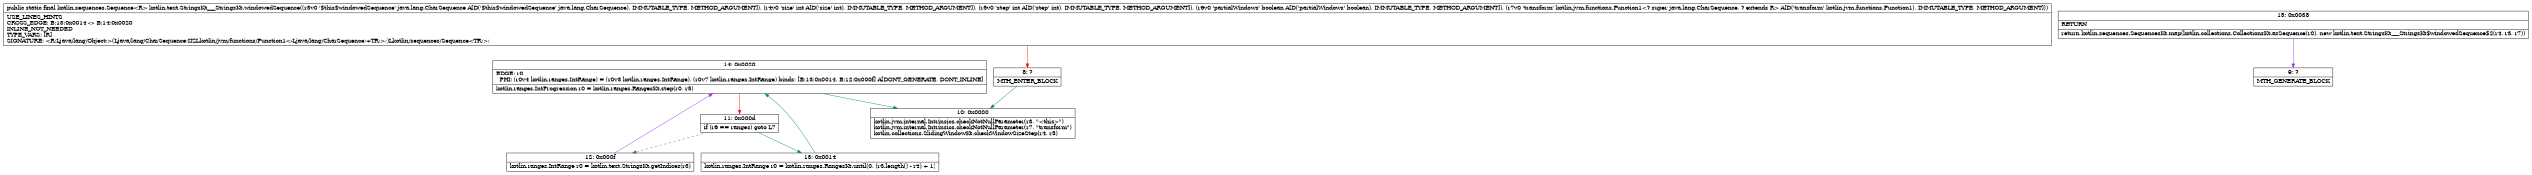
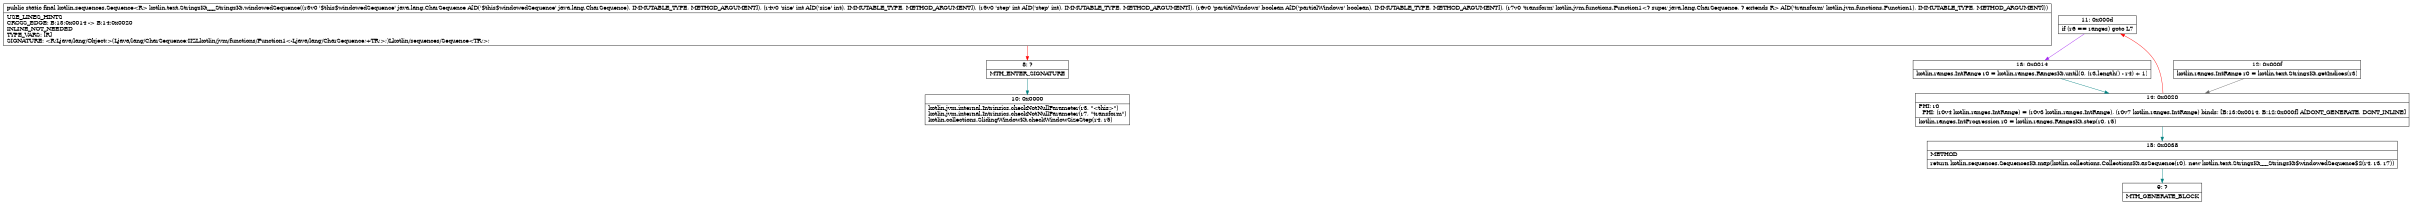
node "15: 0x0038": text "RETURN" -> "METHOD"
edge "15: 0x0038" -> "9: ?": color purple -> teal
node "14: 0x0020": text "EDGE: r0" -> "PHI: r0"
node "8: ?": text "MTH_ENTER_BLOCK" -> "MTH_ENTER_SIGNATURE"
edge "14: 0x0020" -> "10: 0x0000": now "14: 0x0020" -> "15: 0x0038"
edge "12: 0x000f" -> "14: 0x0020": color purple -> gray40
edge "11: 0x000d" -> "12: 0x000f": removed
edge "11: 0x000d" -> "13: 0x0014": color teal -> purple
